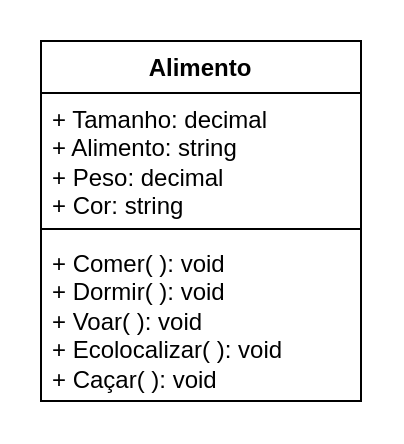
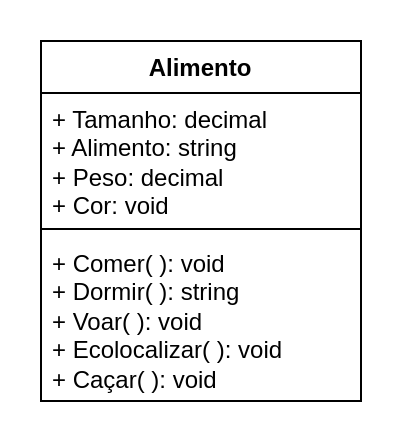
node "+ Tamanho: decimal + Alimento: string + Peso: decimal + Cor: string": label "+ Tamanho: decimal + Alimento: string + Peso: decimal + Cor: string" -> "+ Tamanho: decimal + Alimento: string + Peso: decimal + Cor: void"
node "+ Comer( ): void + Dormir( ): void + Voar( ): void + Ecolocalizar( ): void + Caçar( ): void": label "+ Comer( ): void + Dormir( ): void + Voar( ): void + Ecolocalizar( ): void + Caçar( ): void" -> "+ Comer( ): void + Dormir( ): string + Voar( ): void + Ecolocalizar( ): void + Caçar( ): void"
